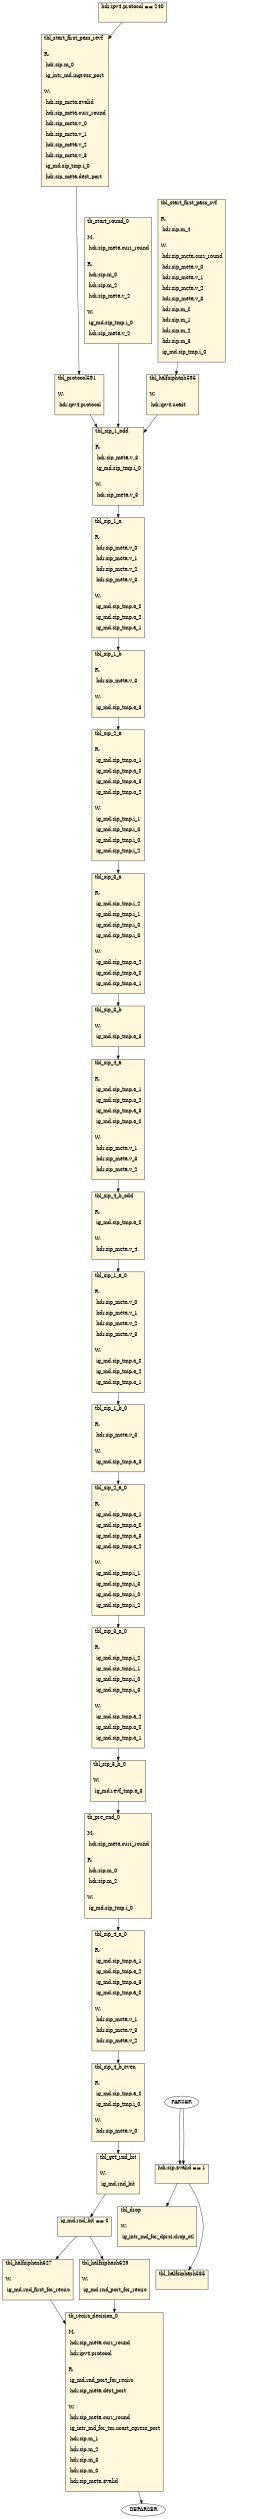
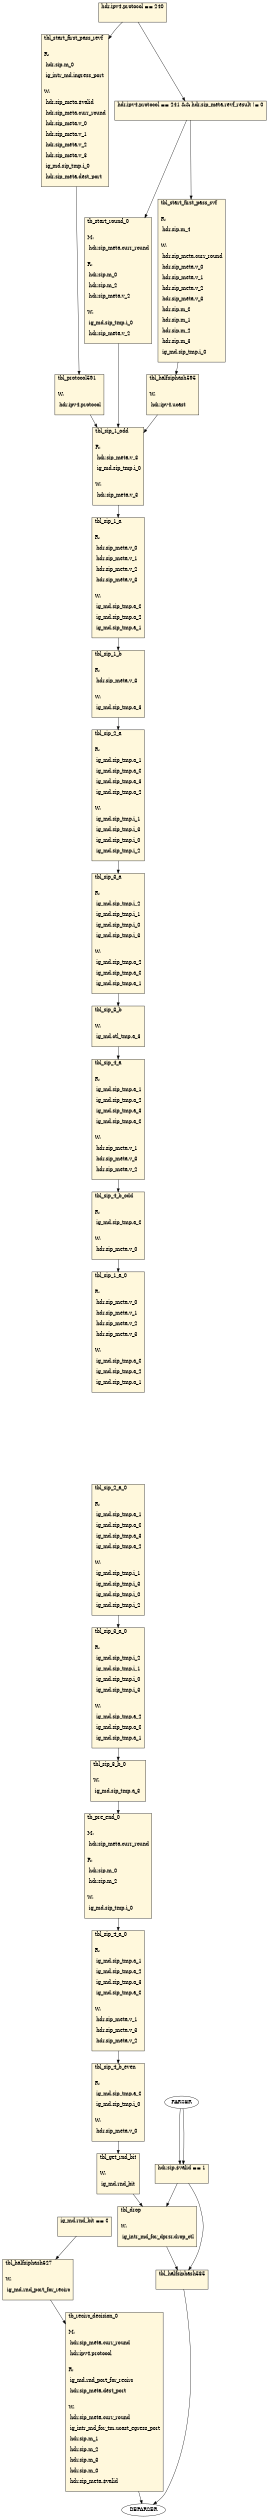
node "hdr.ipv4.protocol == 241 && hdr.sip_meta.revf_result != 0": added
node "tbl_sip_3_b W: ig_md.sip_tmp.a_3": label "tbl_sip_3_b W: ig_md.sip_tmp.a_3" -> "tbl_sip_3_b W: ig_md.ctl_tmp.a_3"
node "tbl_sip_4_b_odd R: ig_md.sip_tmp.a_0 W: hdr.sip_meta.v_4": label "tbl_sip_4_b_odd R: ig_md.sip_tmp.a_0 W: hdr.sip_meta.v_4" -> "tbl_sip_4_b_odd R: ig_md.sip_tmp.a_0 W: hdr.sip_meta.v_0"
node "tbl_sip_1_b_0 R: hdr.sip_meta.v_3 W: ig_md.sip_tmp.a_3": removed
node "tbl_sip_3_b_0 W: ig_md.revf_tmp.a_3": label "tbl_sip_3_b_0 W: ig_md.revf_tmp.a_3" -> "tbl_sip_3_b_0 W: ig_md.sip_tmp.a_3"
edge "tbl_get_rnd_bit W: ig_md.rnd_bit" -> "ig_md.rnd_bit == 0": now "tbl_get_rnd_bit W: ig_md.rnd_bit" -> "tbl_drop W: ig_intr_md_for_dprsr.drop_ctl"
edge "tbl_drop W: ig_intr_md_for_dprsr.drop_ctl" -> "tbl_halfsiphash585": added
node "tbl_halfsiphash627 W: ig_md.rnd_first_for_recirc": label "tbl_halfsiphash627 W: ig_md.rnd_first_for_recirc" -> "tbl_halfsiphash627 W: ig_md.rnd_port_for_recirc"
node "tbl_halfsiphash629 W: ig_md.rnd_port_for_recirc": removed
edge "tbl_halfsiphash585" -> "DEPARSER": added
